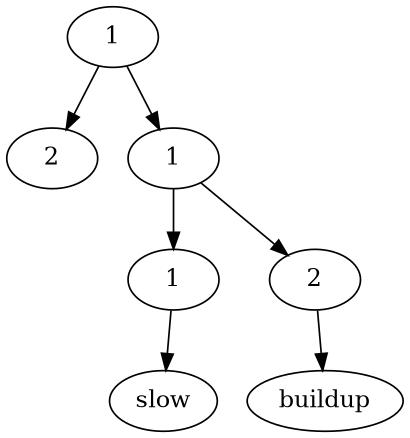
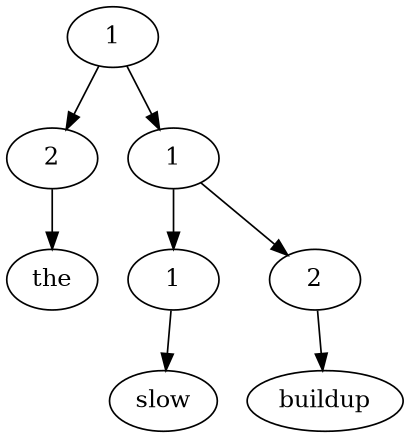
node "the": added
